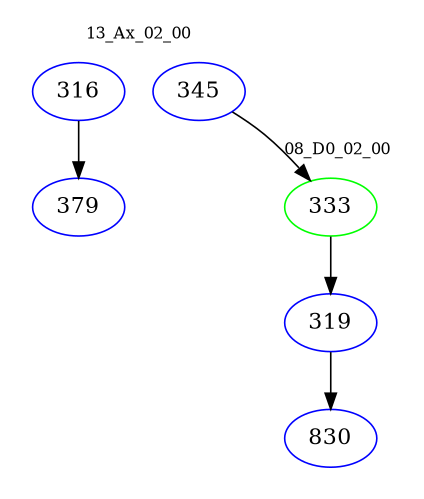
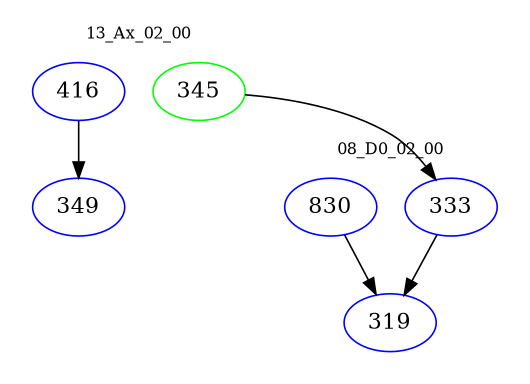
node "316": label "316" -> "416"
node "345": color blue -> green
node "379": label "379" -> "349"
node "333": color green -> blue
edge "319" -> "830": reversed
